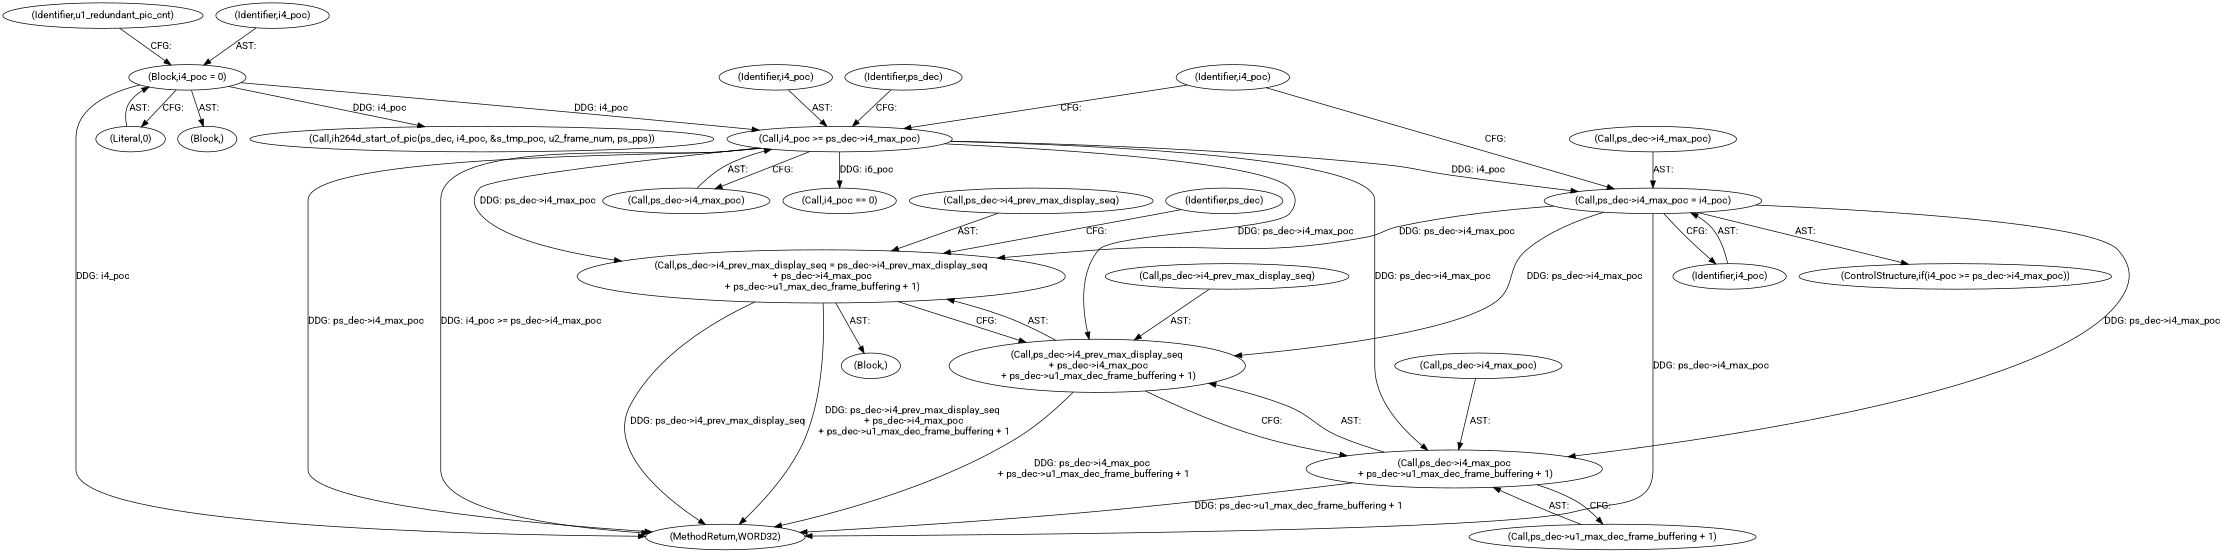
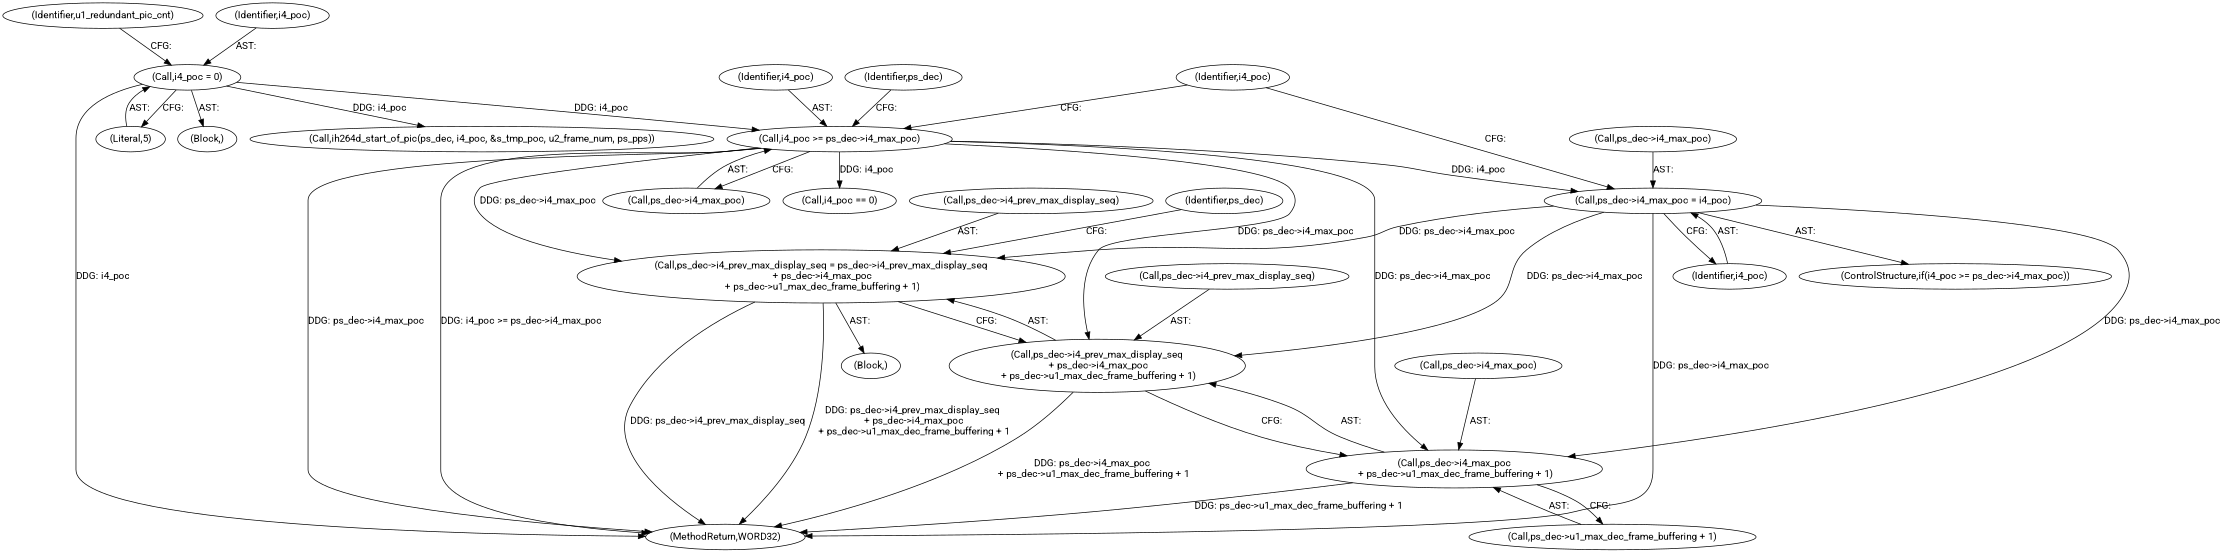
node "(Block,i4_poc = 0)": label "(Block,i4_poc = 0)" -> "(Call,i4_poc = 0)"
node "(Literal,0)": label "(Literal,0)" -> "(Literal,5)"
edge "(Call,i4_poc >= ps_dec->i4_max_poc)" -> "(Call,i4_poc == 0)": label "DDG: i6_poc" -> "DDG: i4_poc"
